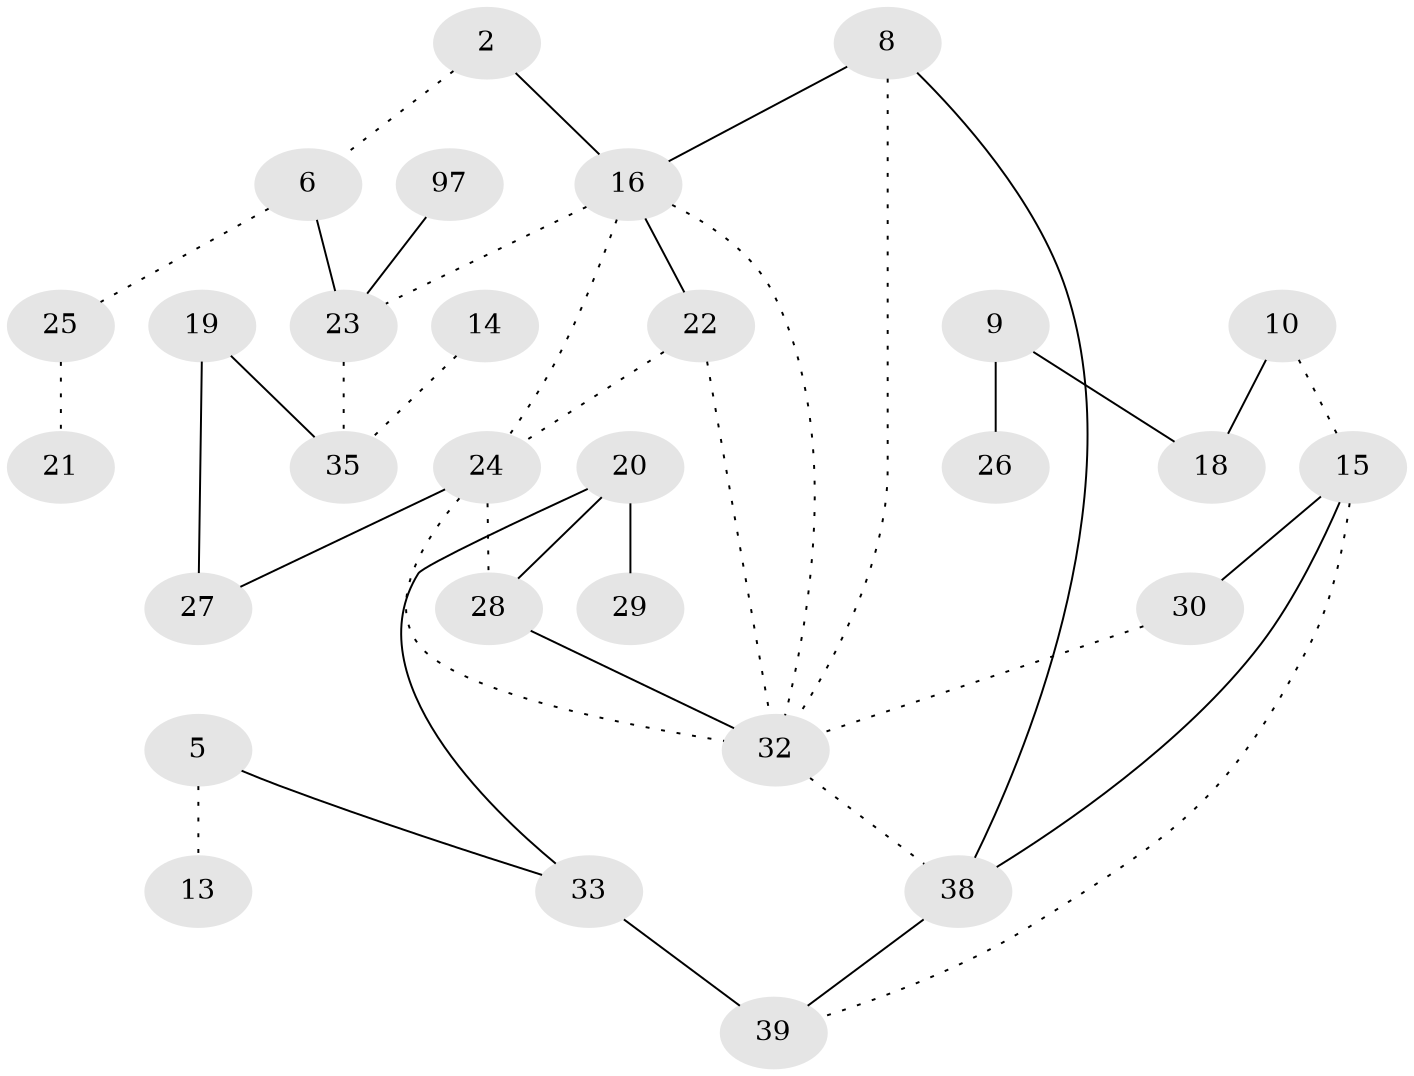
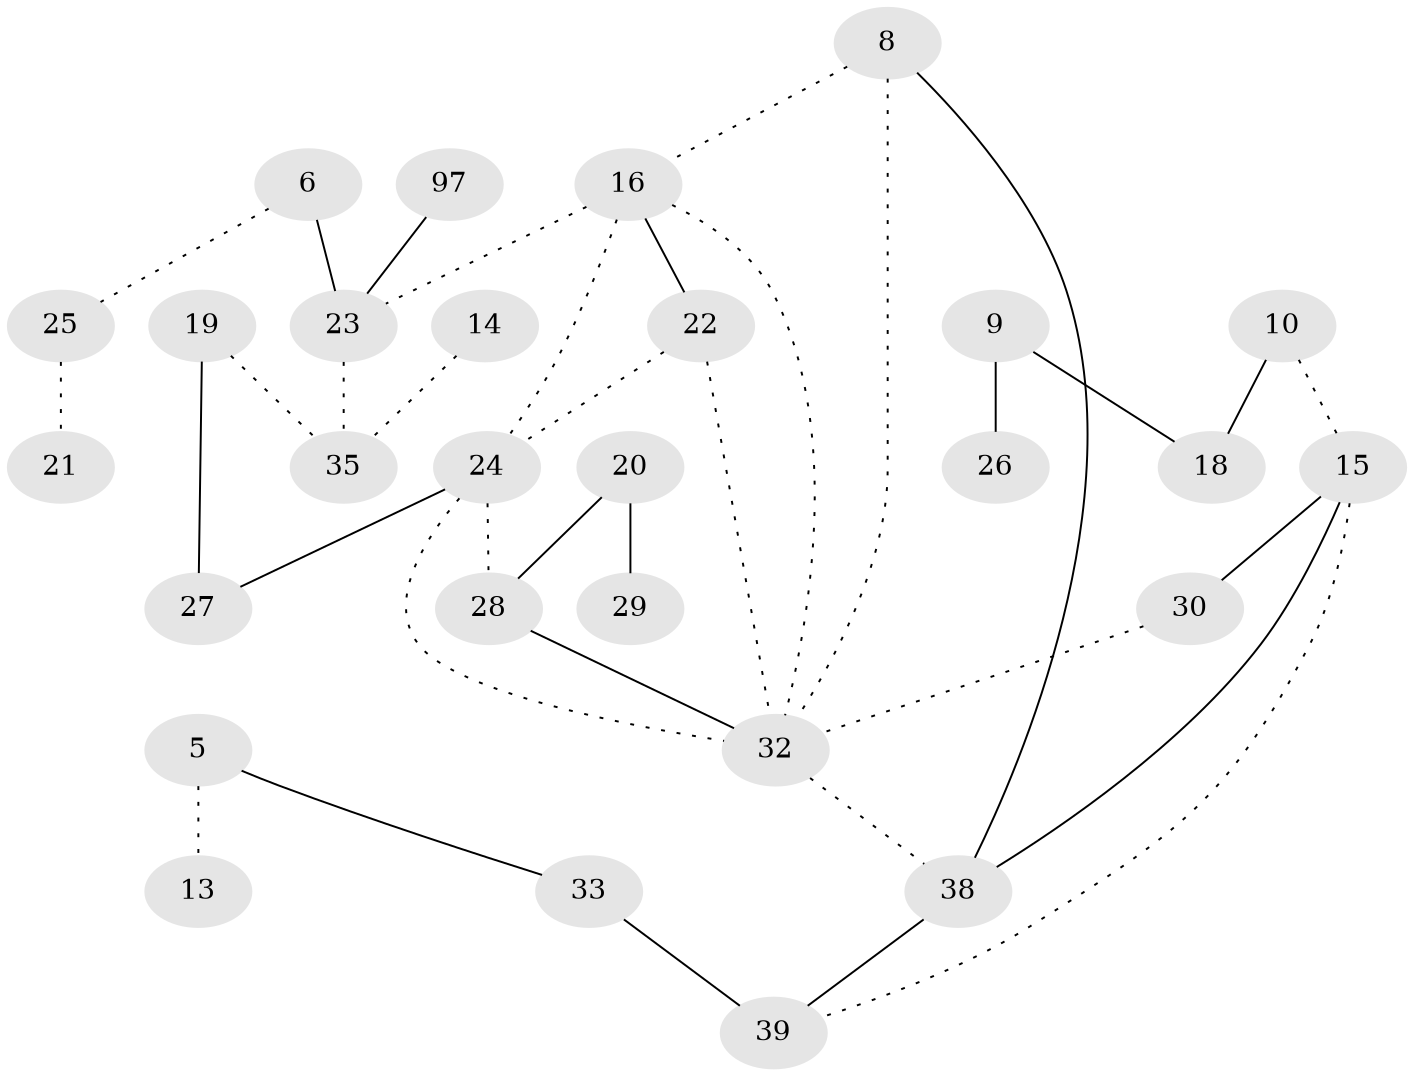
node "2": removed
edge "8" -- "16": style solid -> dotted
edge "19" -- "35": style solid -> dotted
edge "20" -- "33": removed
